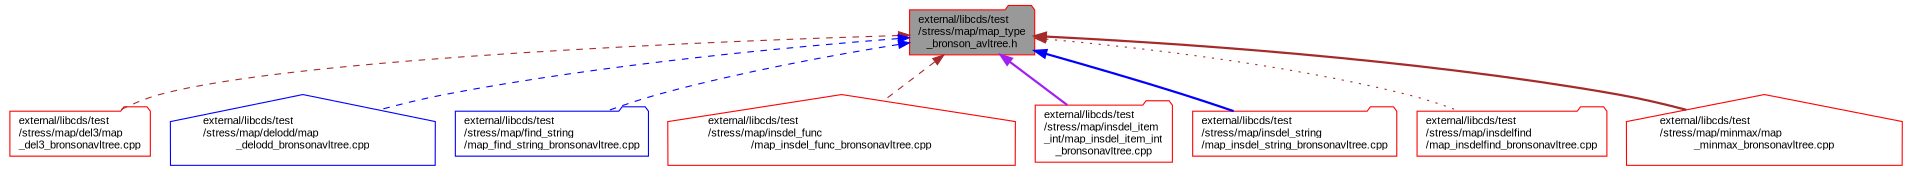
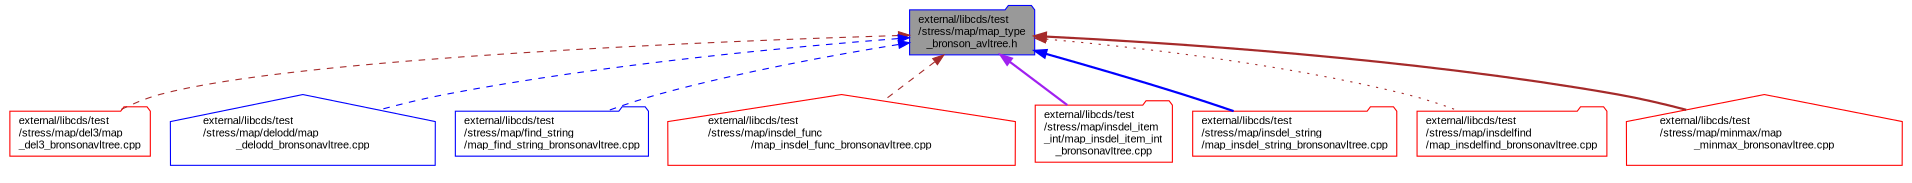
node "external/libcds/test /stress/map/map_type _bronson_avltree.h": color red -> blue
